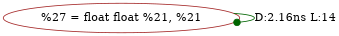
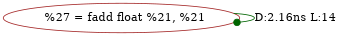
node "%27 = float float %21, %21": label "%27 = float float %21, %21" -> "%27 = fadd float %21, %21"
